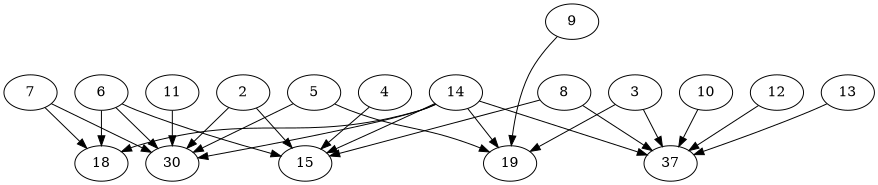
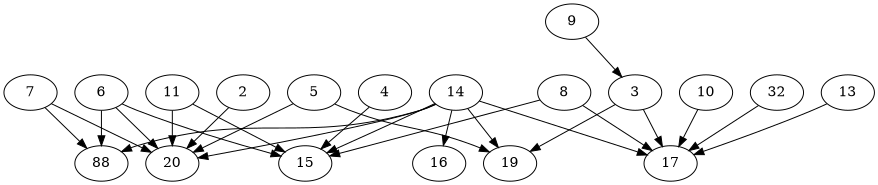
edge "9" -> "19": now "9" -> "3"
node "12": label "12" -> "32"
edge "2" -> "15": now "11" -> "15"
node "18": label "18" -> "88"
node "30": label "30" -> "20"
node "16": added
node "37": label "37" -> "17"
